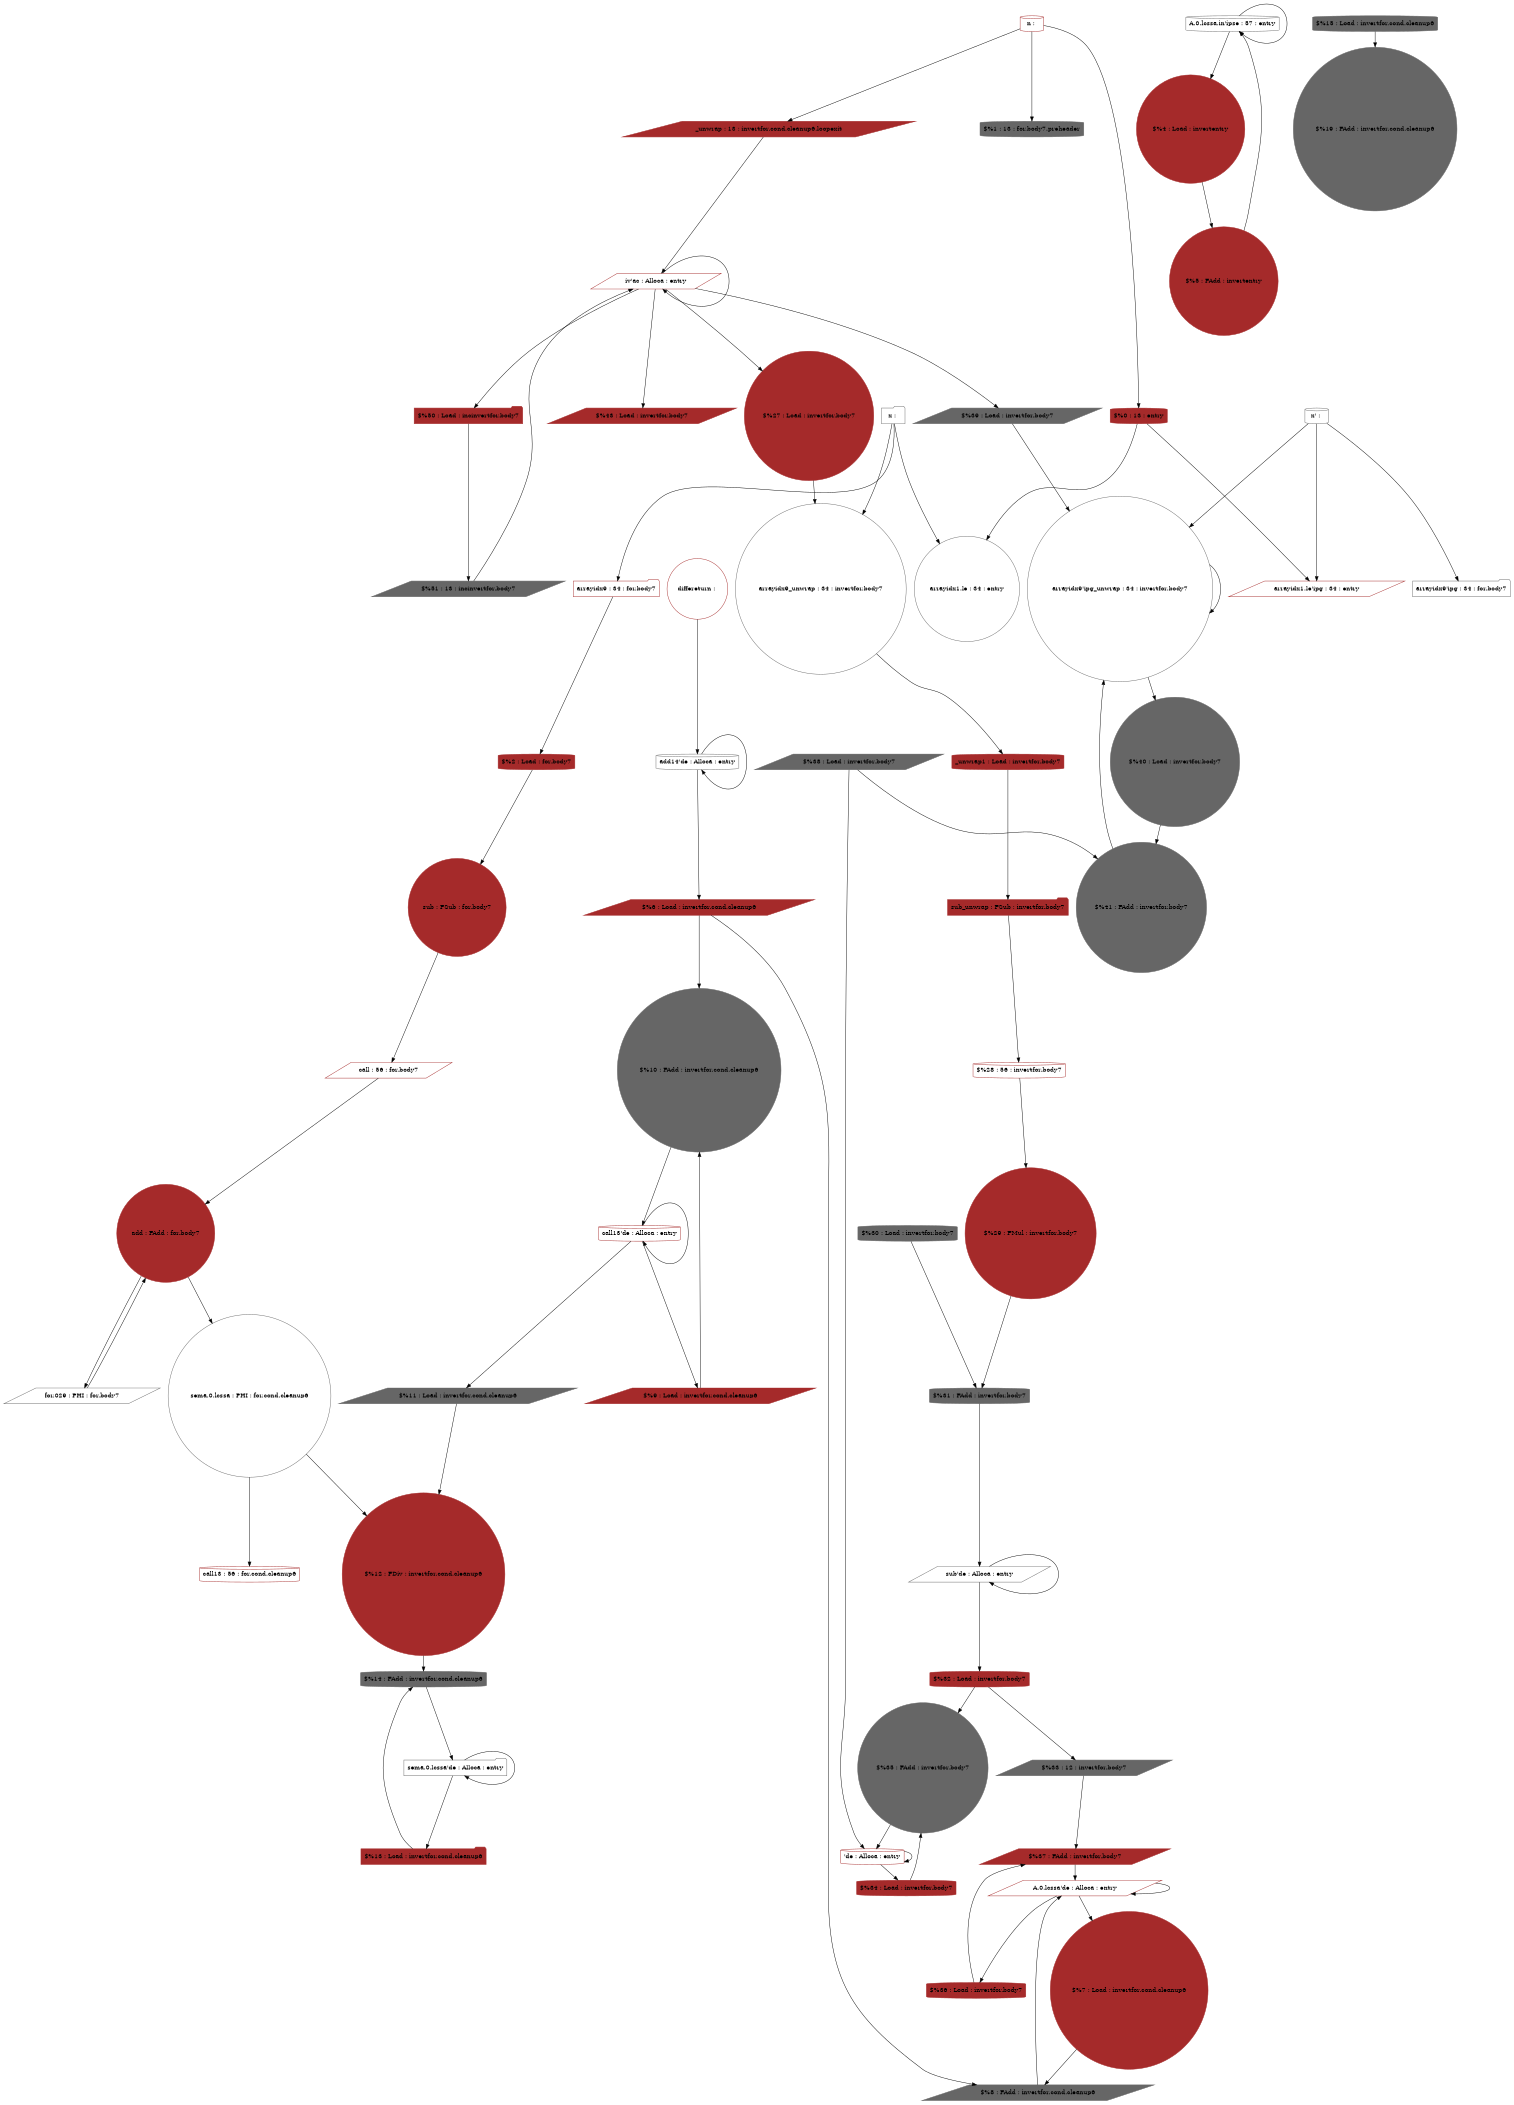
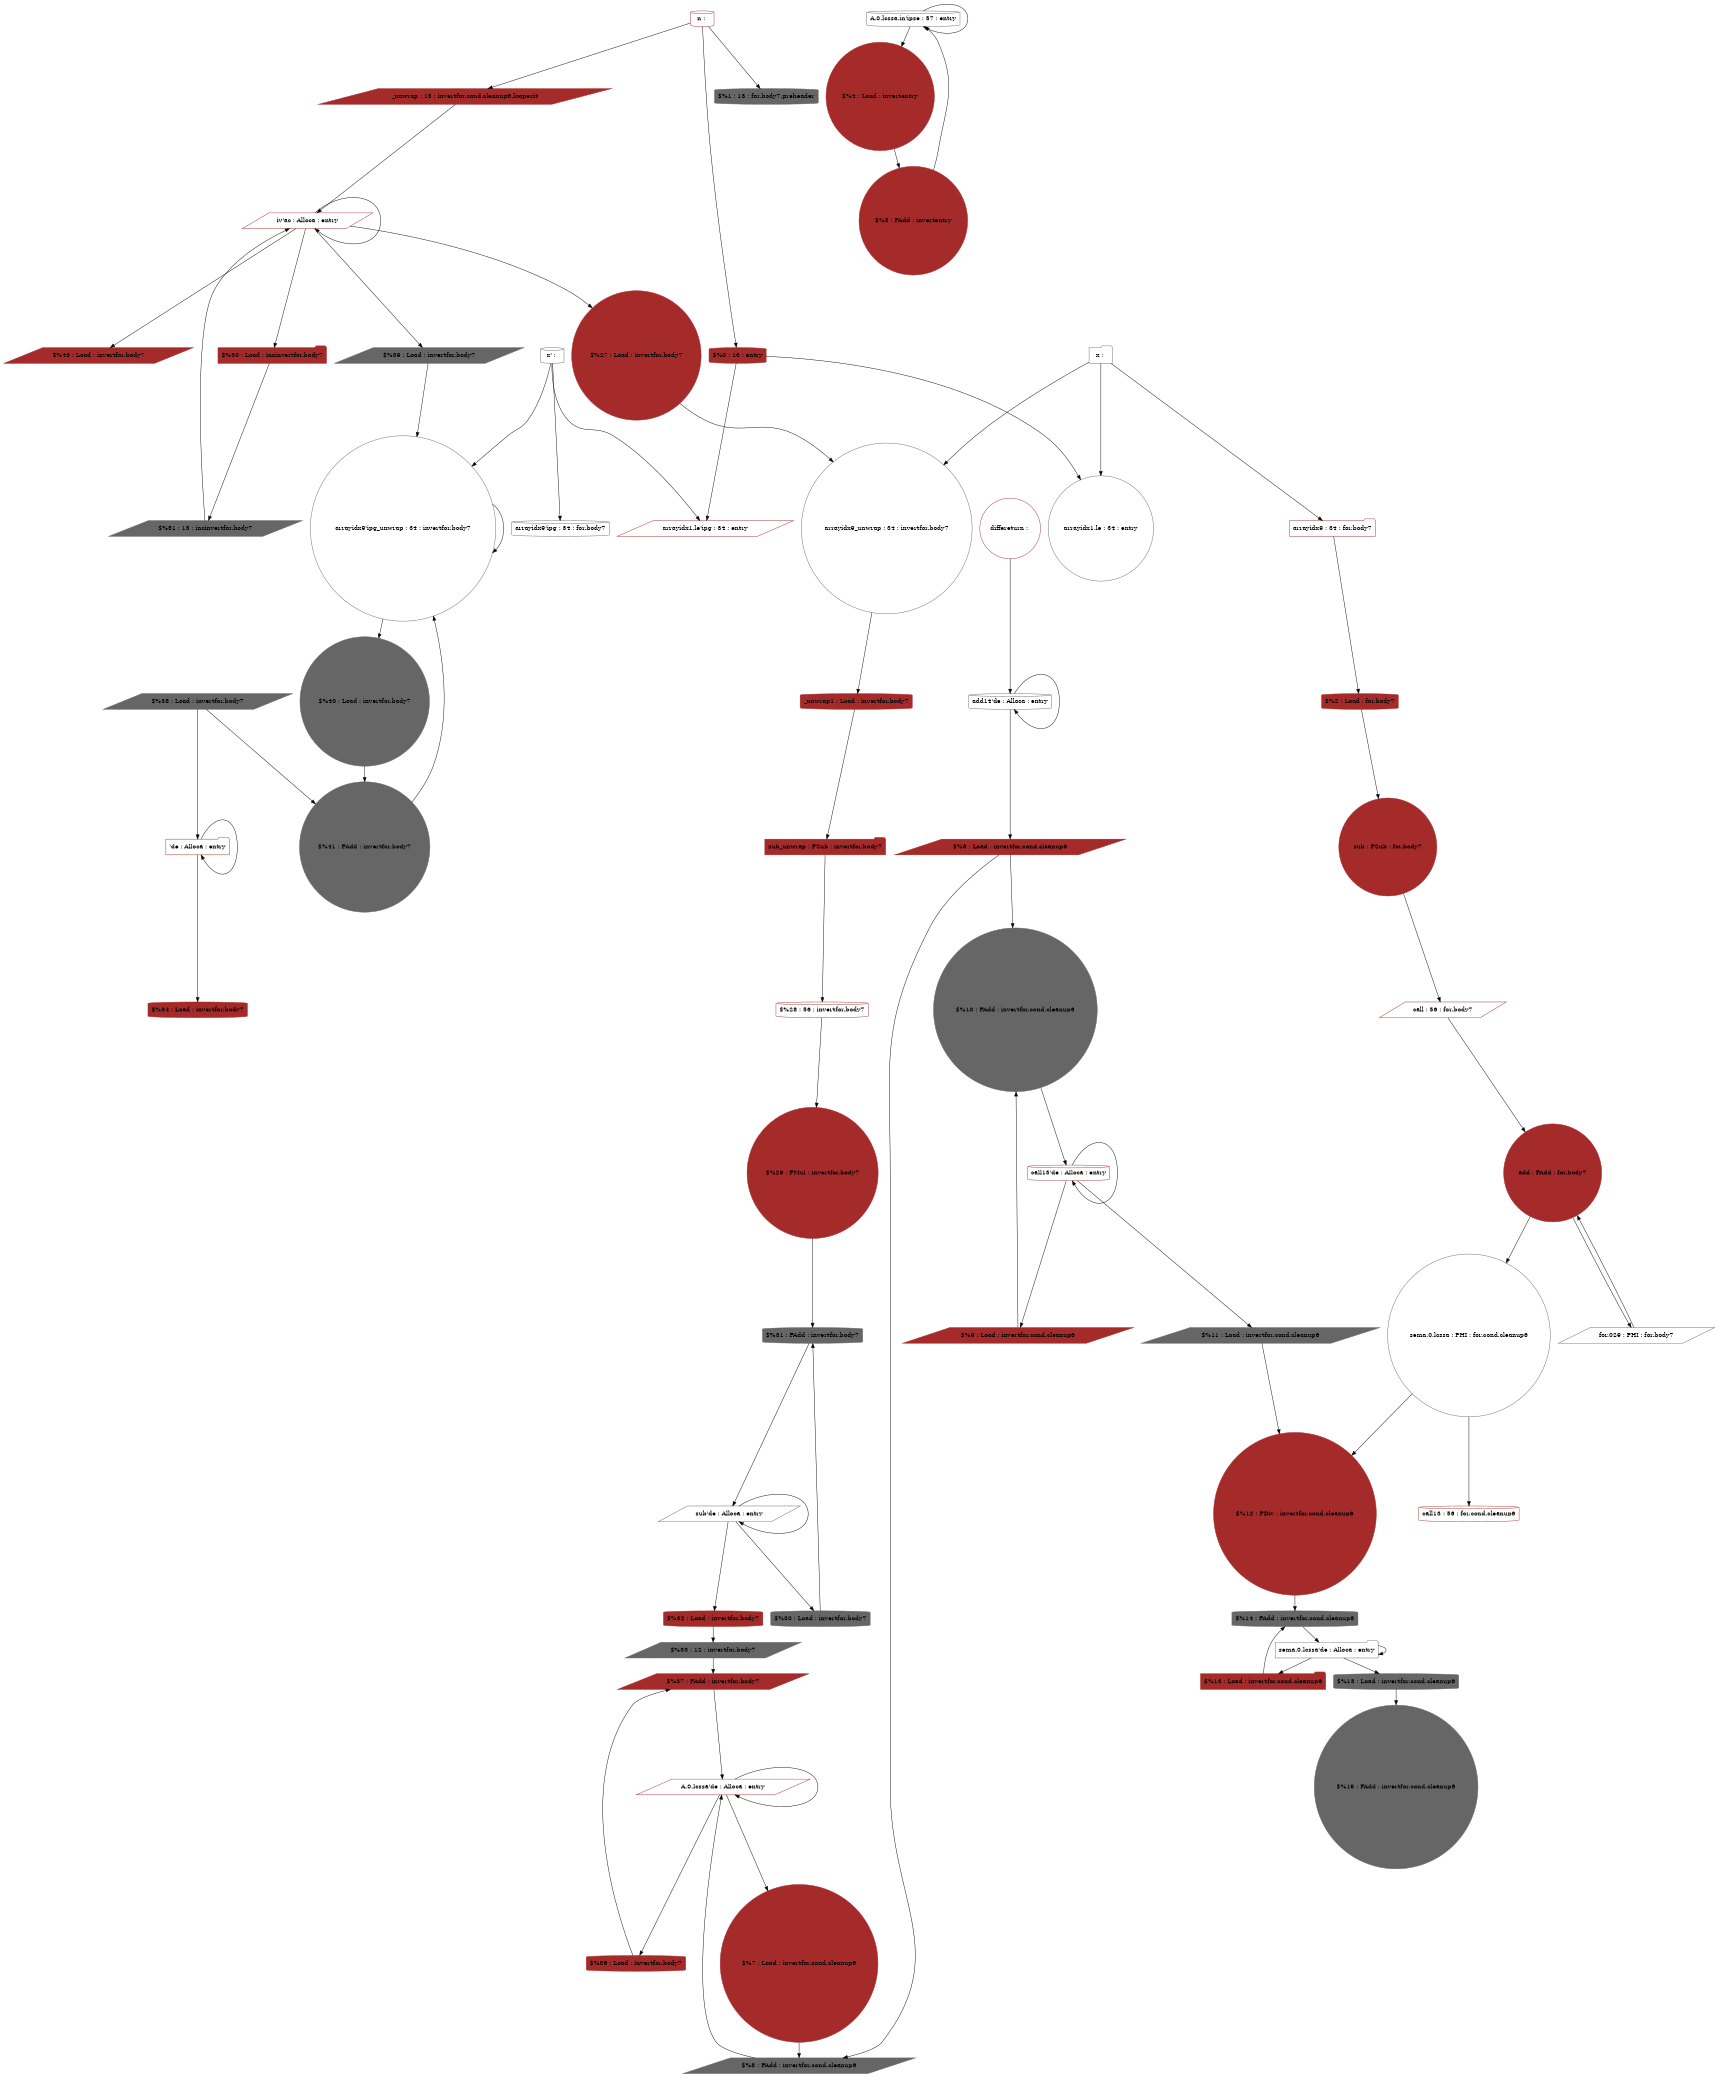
node "arrayidx9'ipg : 34 : for.body7": shape folder -> cylinder
edge "sub'de : Alloca : entry" -> "$%30 : Load : invertfor.body7": added
edge "sema.0.lcssa'de : Alloca : entry" -> "$%15 : Load : invertfor.cond.cleanup6": added
node "$%35 : FAdd : invertfor.body7": removed
node "'de : Alloca : entry": shape cylinder -> folder
